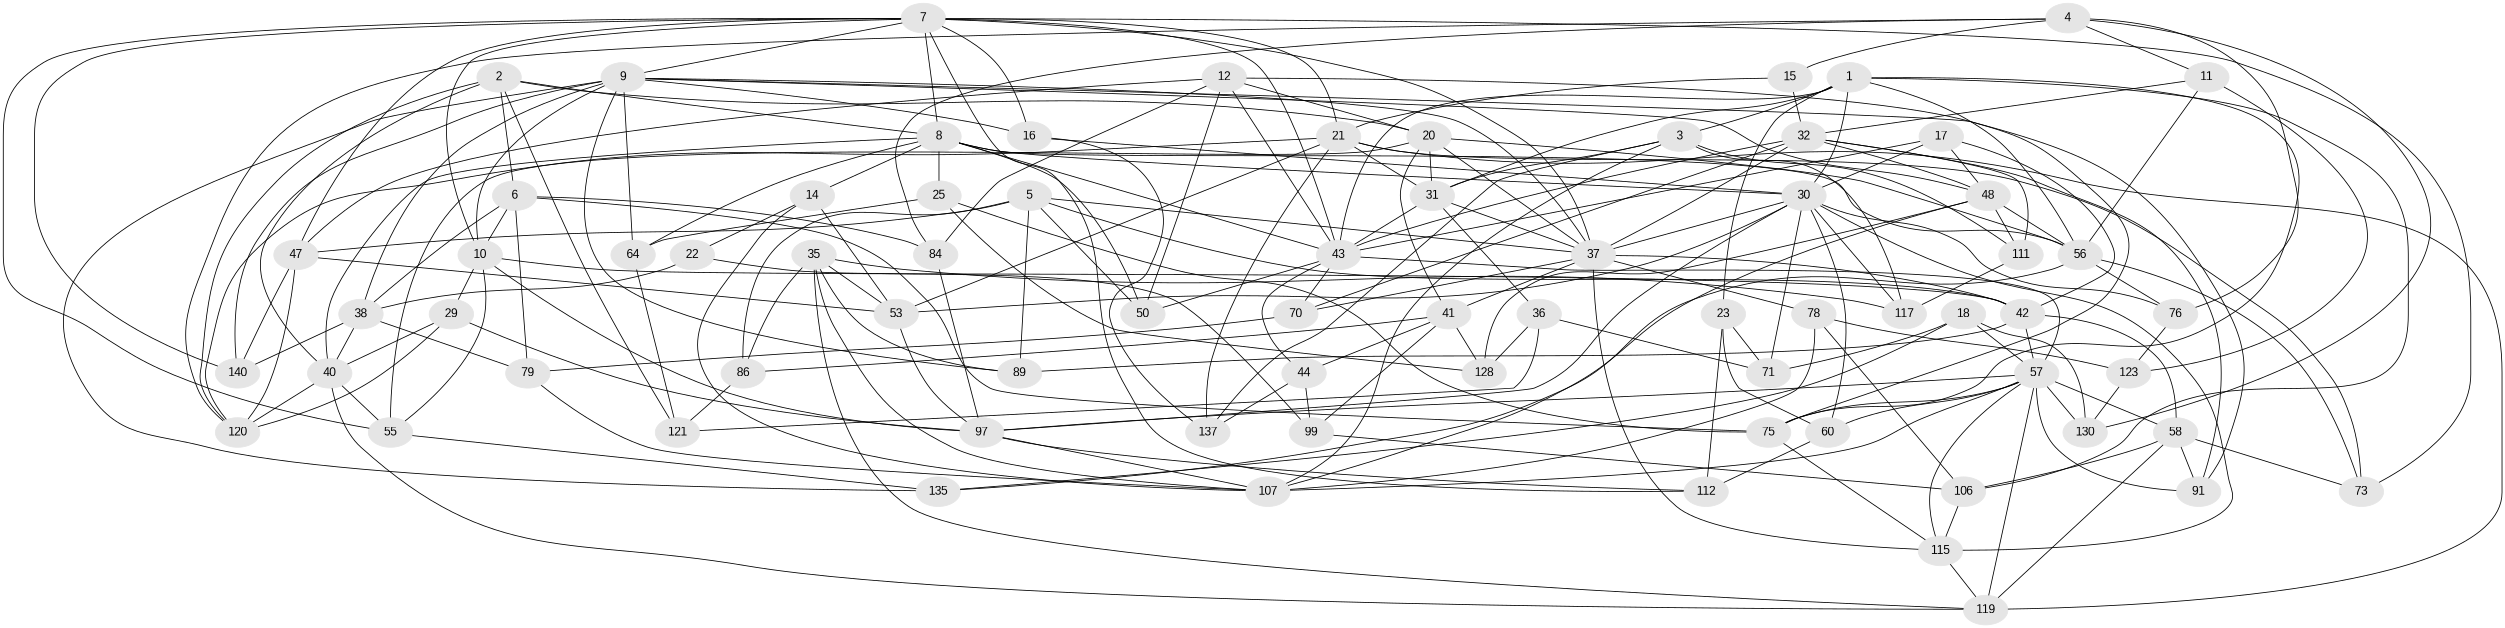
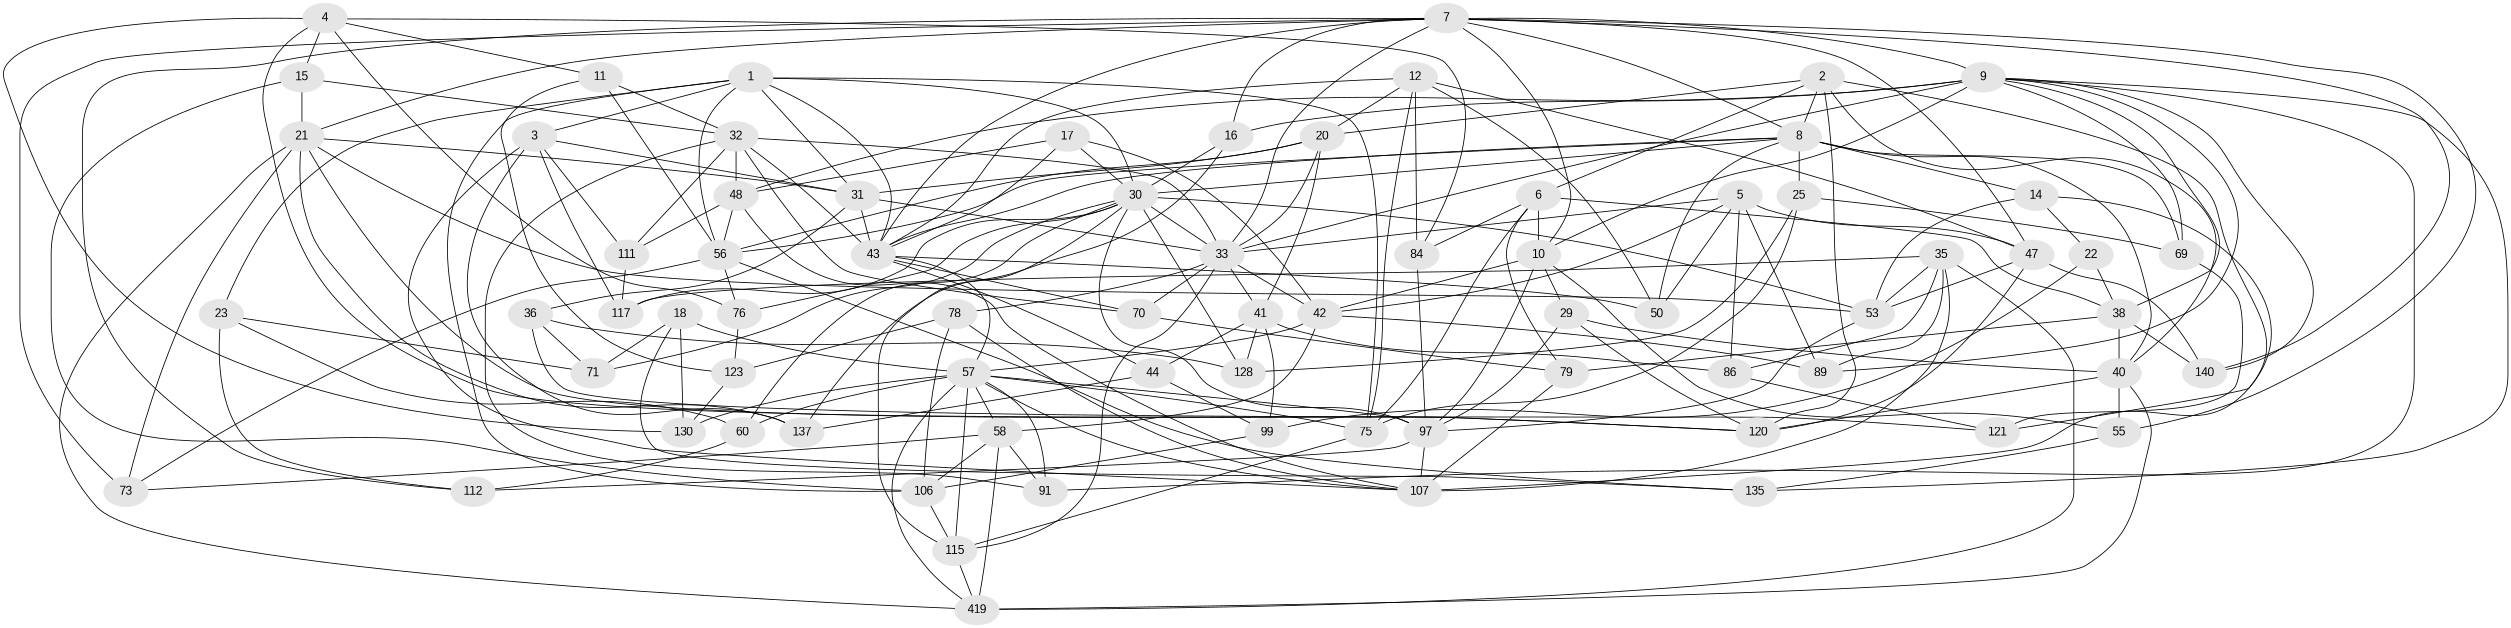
edge "20" -- "55": removed
node "64": label "64" -> "69"
node "37": label "37" -> "33"
edge "48" -- "128": now "30" -- "128"
edge "15" -- "106": added
node "119": label "119" -> "419"
